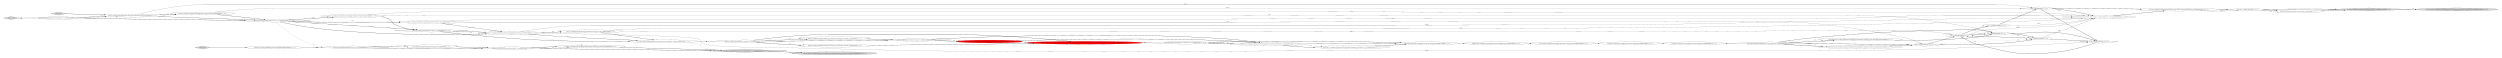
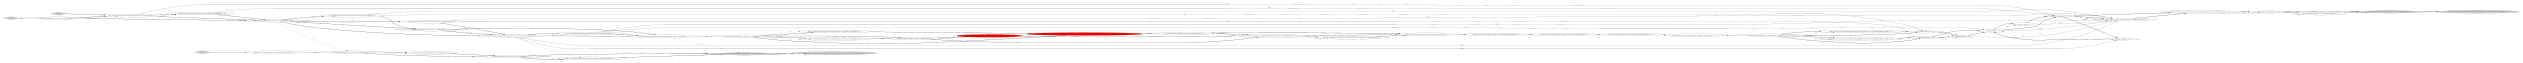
edge "input < 256@@@16@@@['0', '1', '0']" -> "output < 256@@@17@@@['0', '1', '0']": removed
edge "output = 256@@@17@@@['1', '1', '0']" -> "input < 256@@@16@@@['0', '1', '0']": now "output = 256@@@17@@@['1', '1', '0']" -> "debug > 0@@@18@@@['1', '1', '0']"
edge "input = 256@@@16@@@['1', '1', '0']" -> "output < 256@@@17@@@['0', '1', '0']": removed
